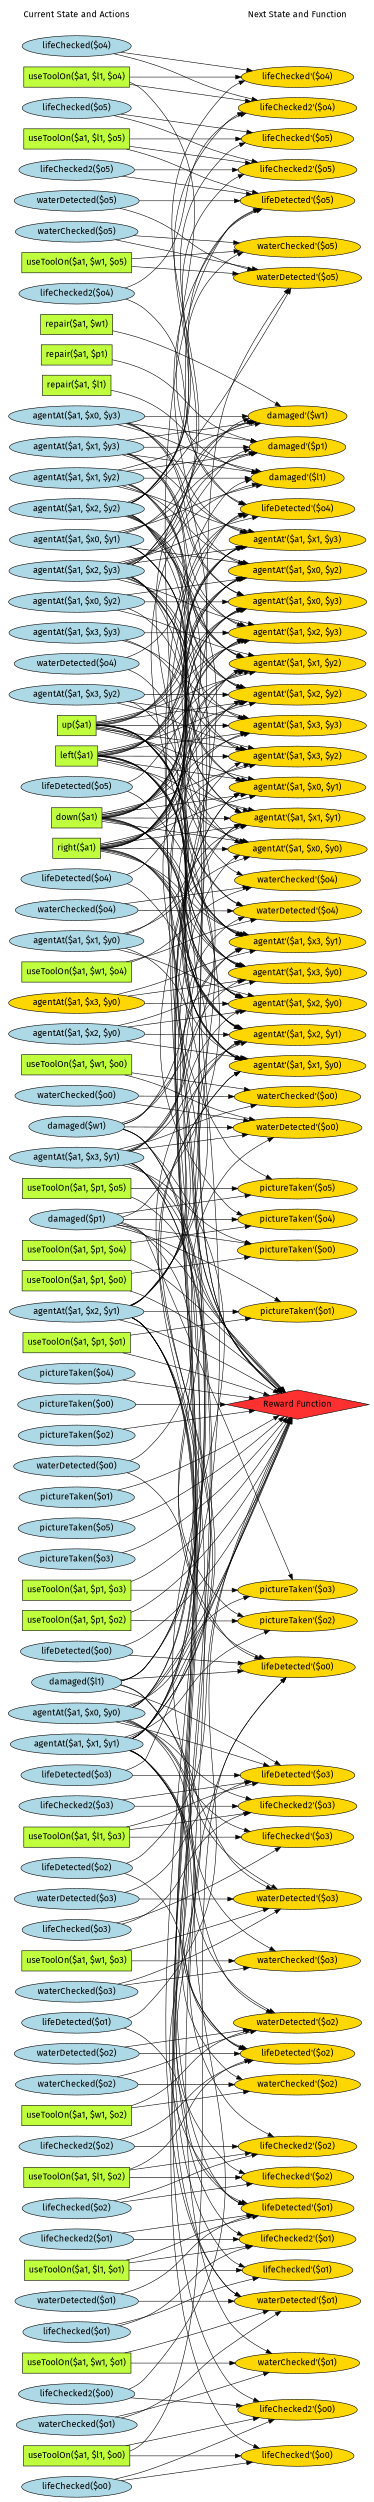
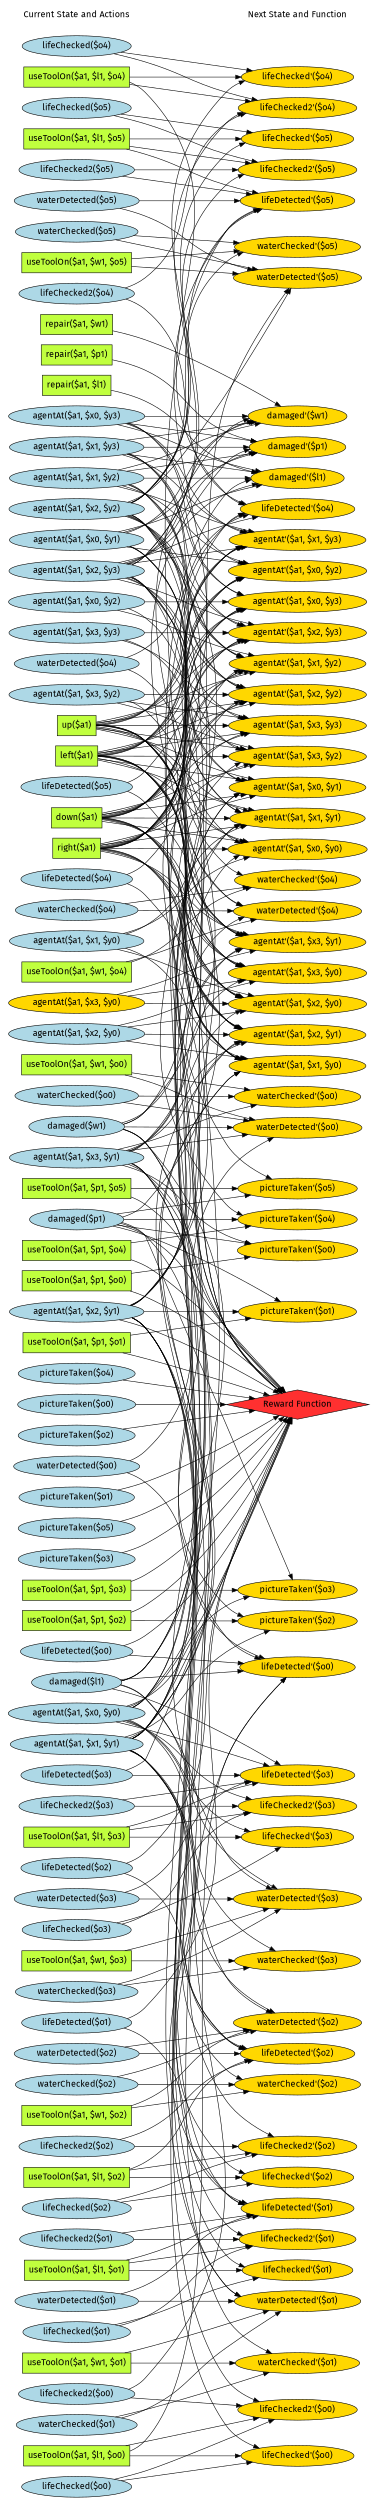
edge "agentAt($a1, $x0, $y2)" -> "agentAt'($a1, $x0, $y2)": removed
